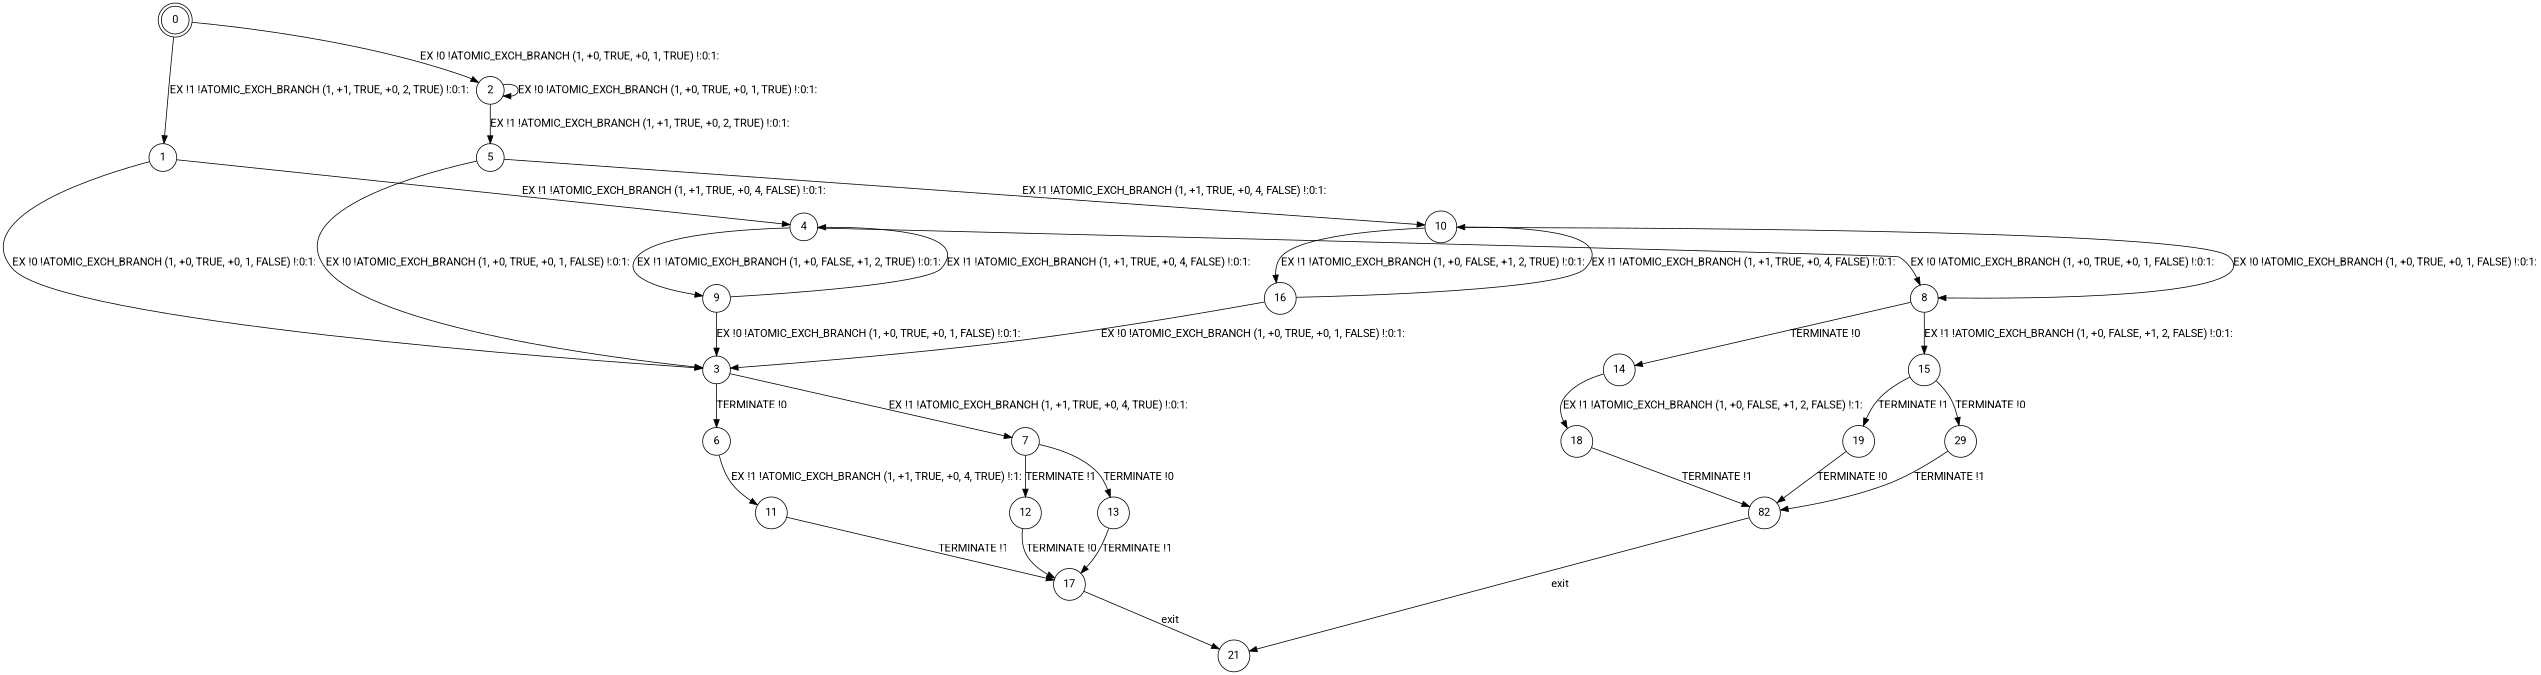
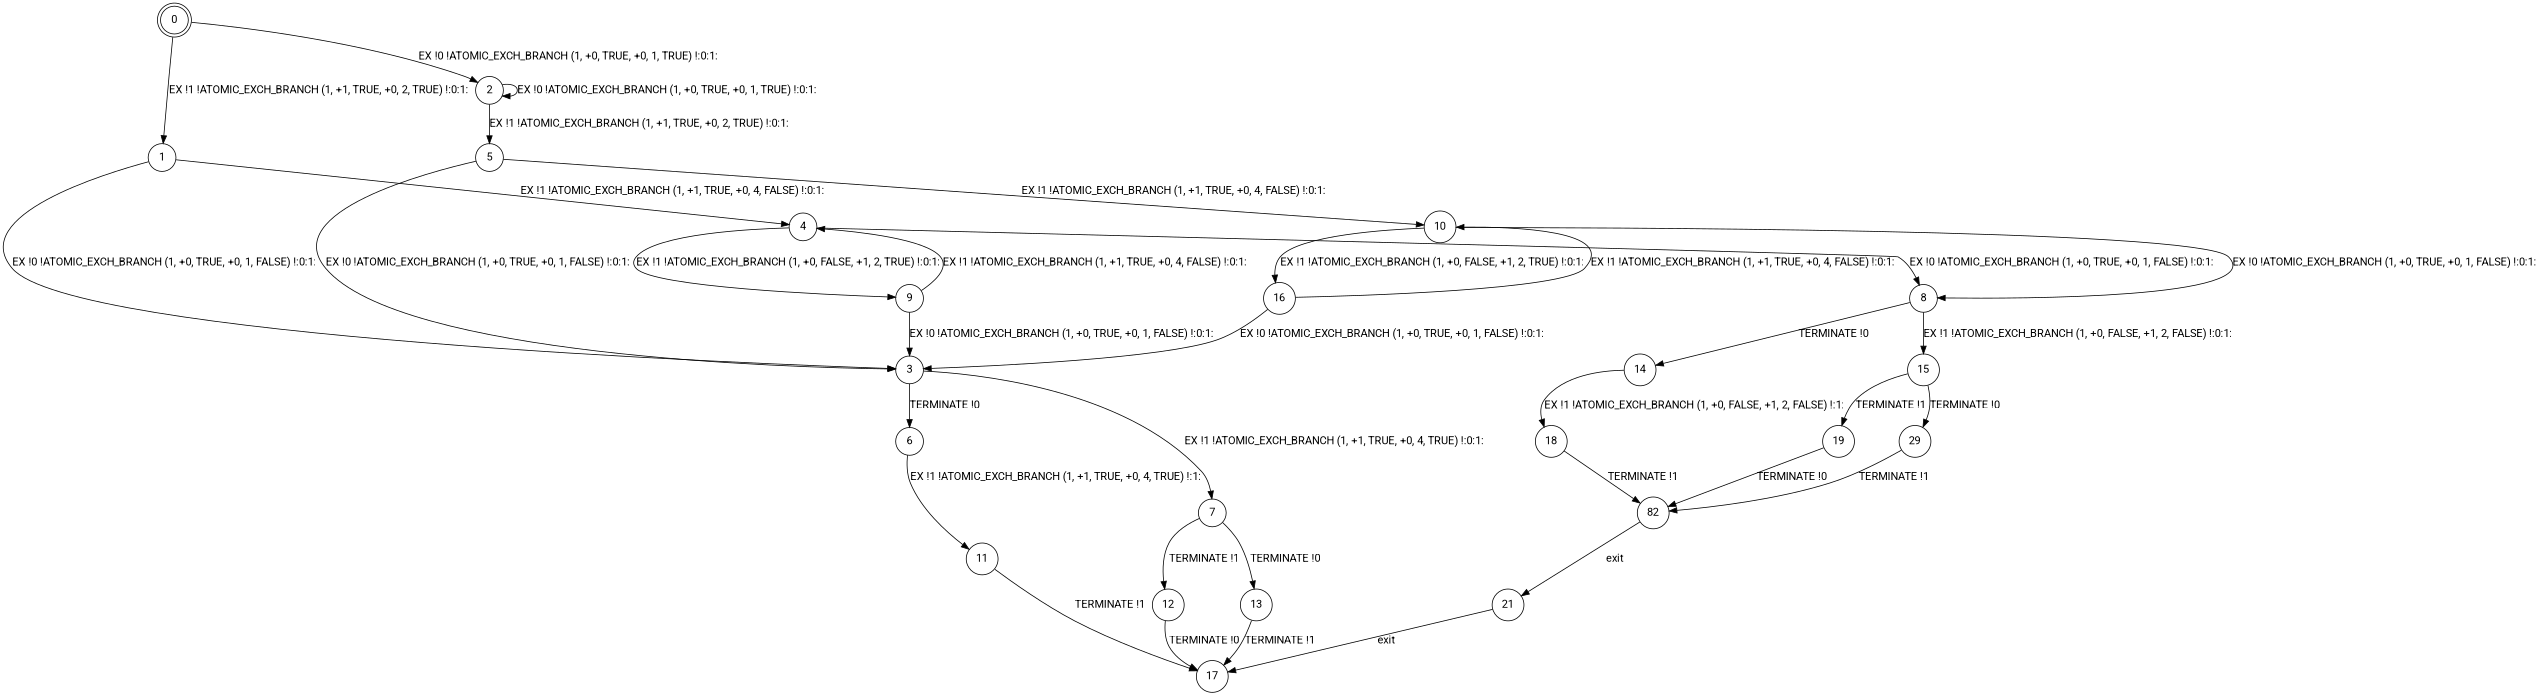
edge "17" -> "21": reversed
